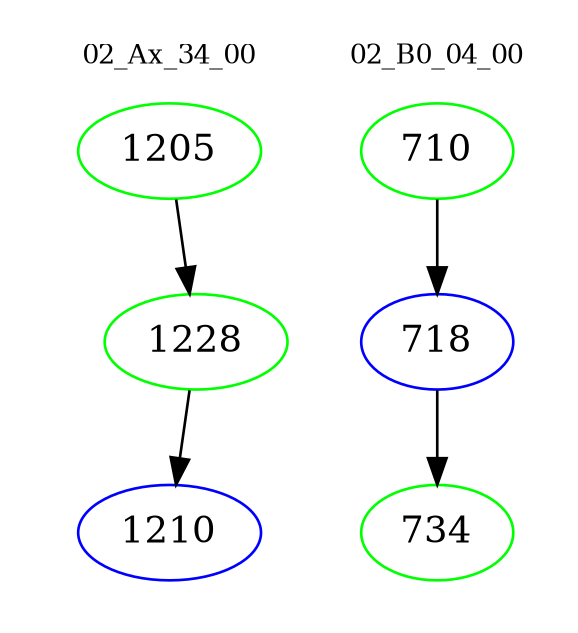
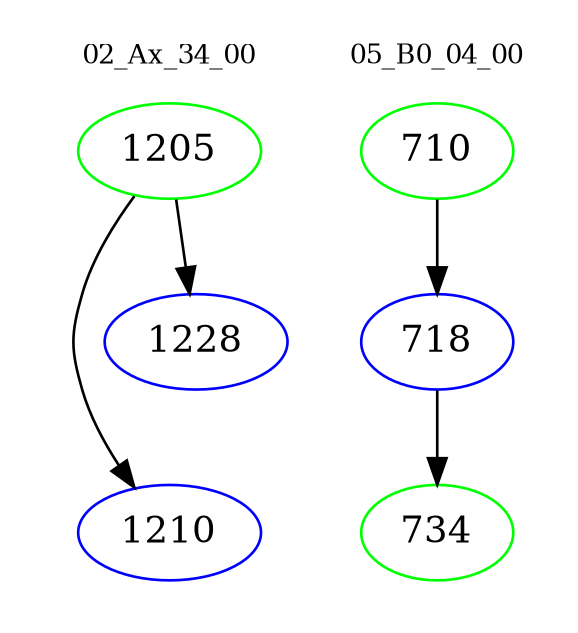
cluster "02_B0_04_00": label "02_B0_04_00" -> "05_B0_04_00"
node "1228": color green -> blue
edge "1228" -> "1210": now "1205" -> "1210"
